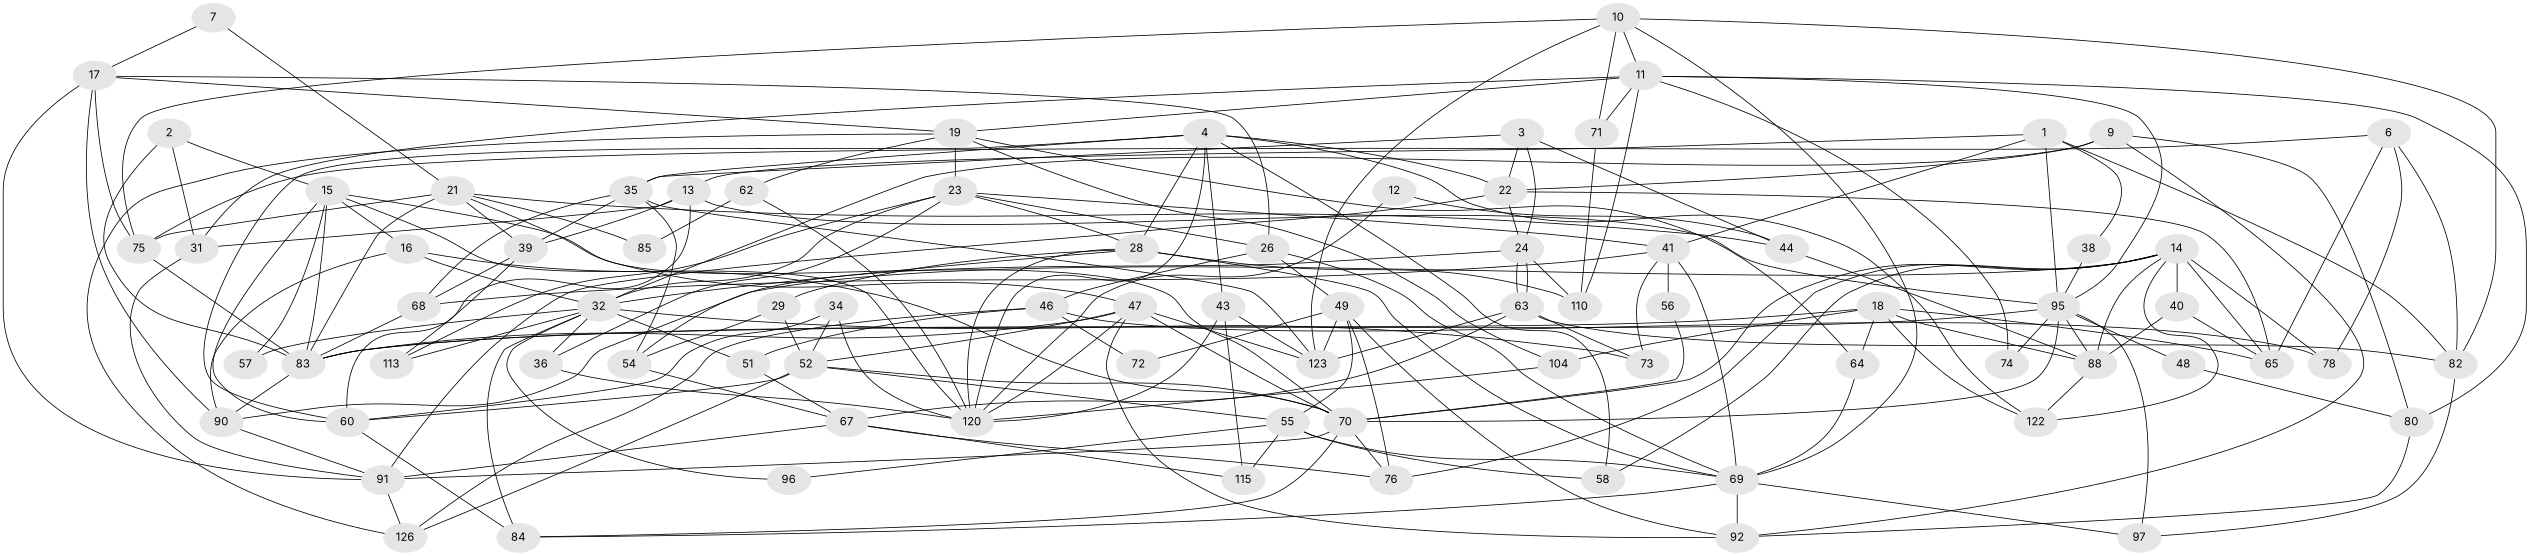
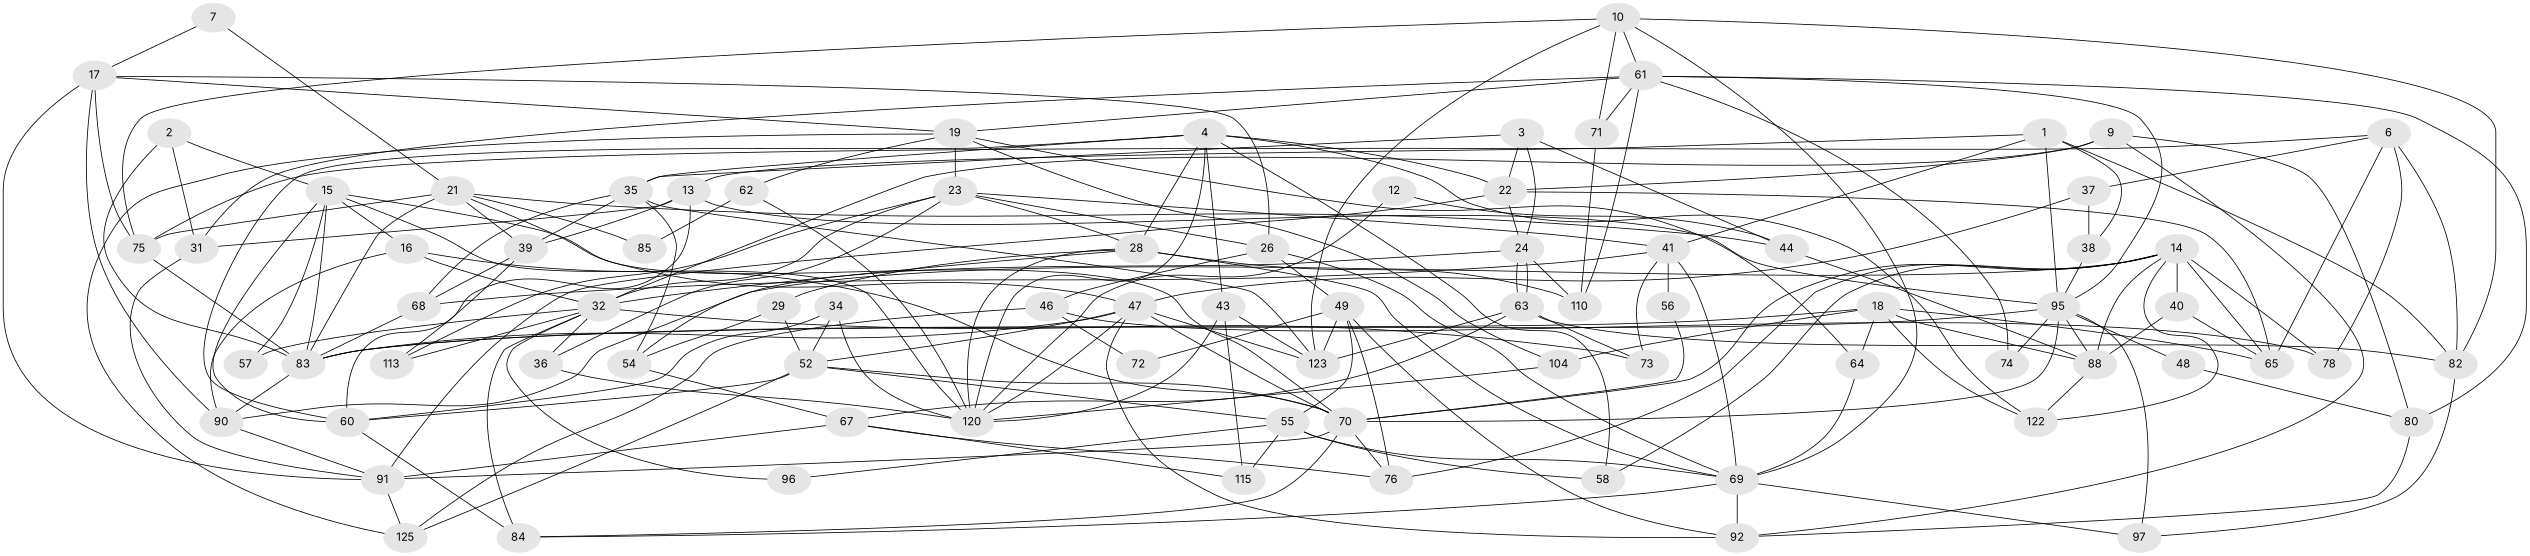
node "11": label "11" -> "61"
node "37": added
node "51": removed
node "126": label "126" -> "125"
